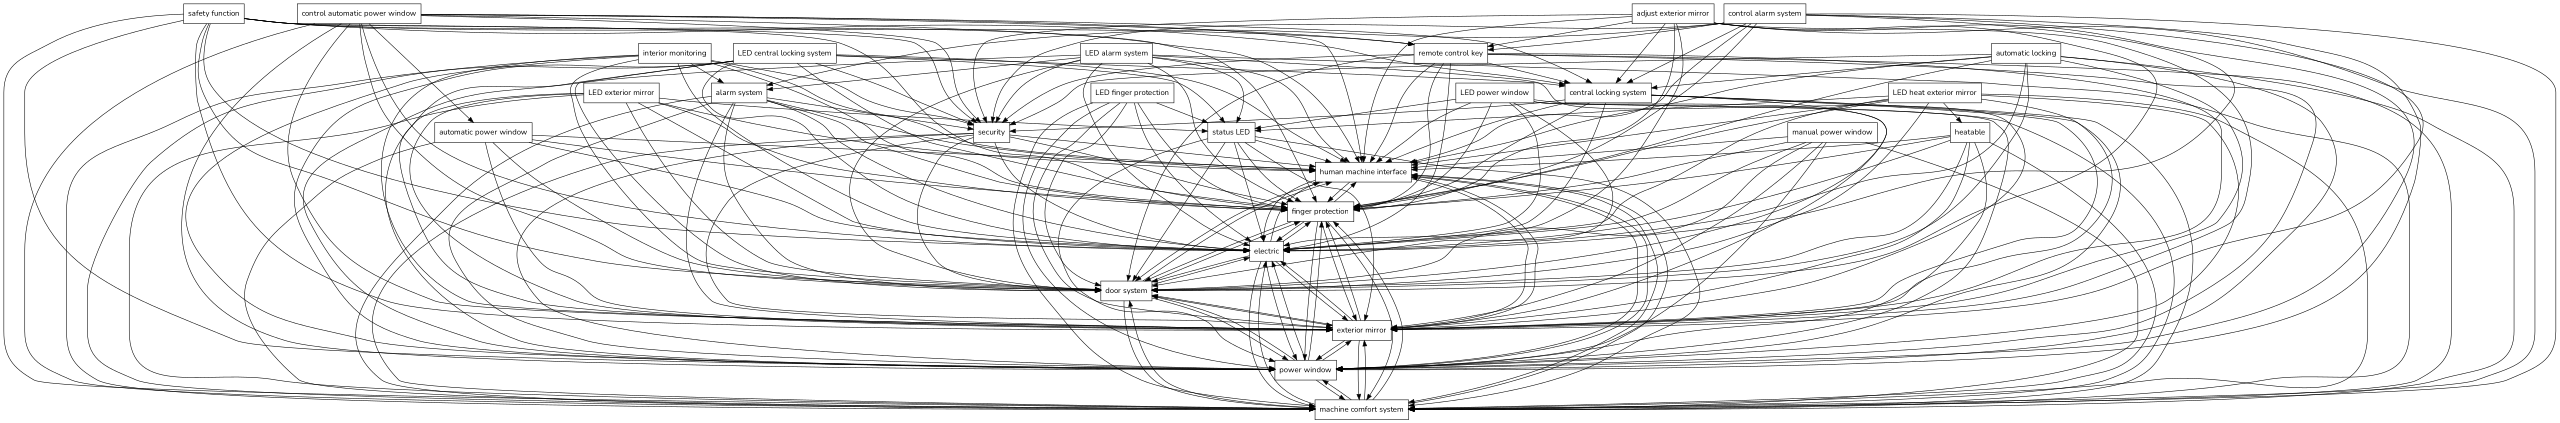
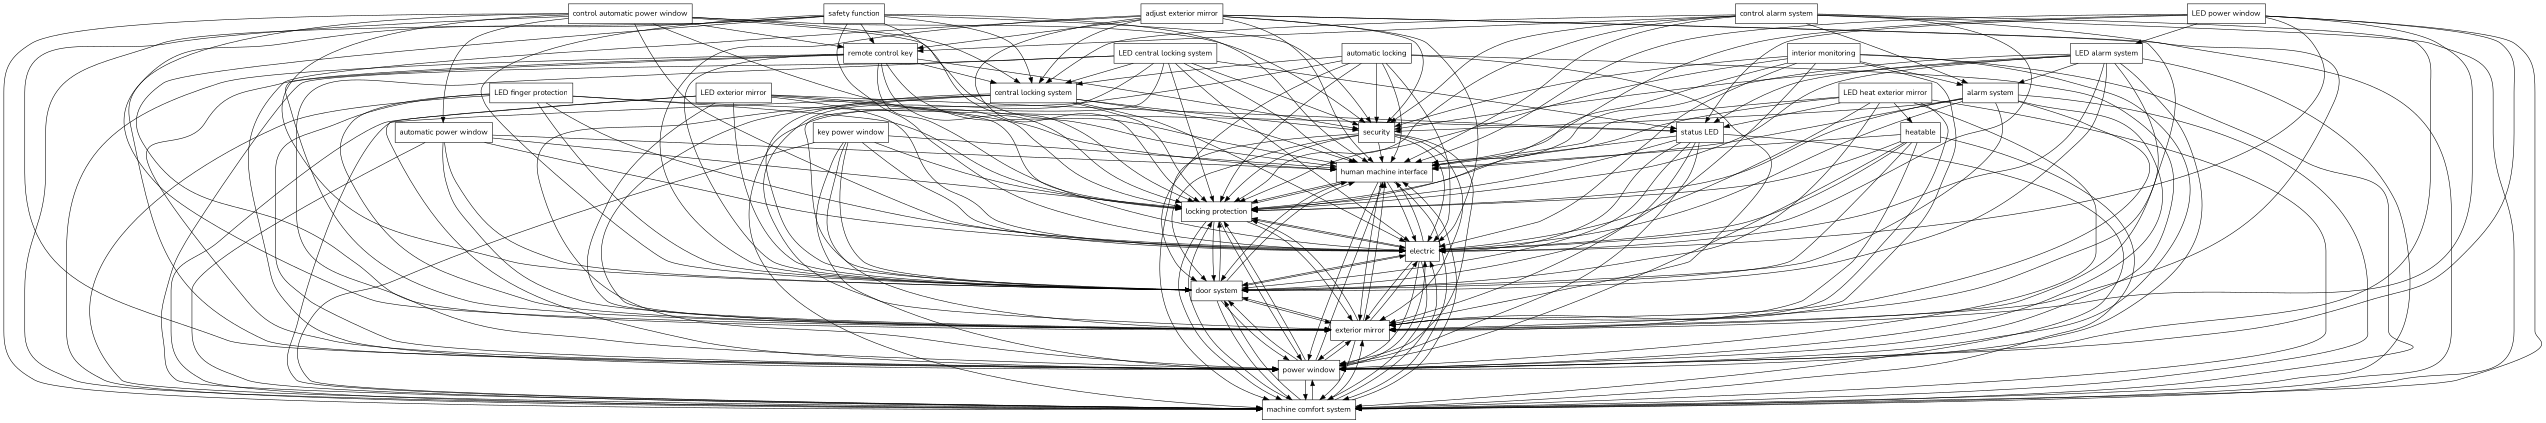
node "manual power window": label "manual power window" -> "key power window"
node "finger protection": label "finger protection" -> "locking protection"
edge "LED power window" -> "door system": now "LED power window" -> "LED alarm system"
